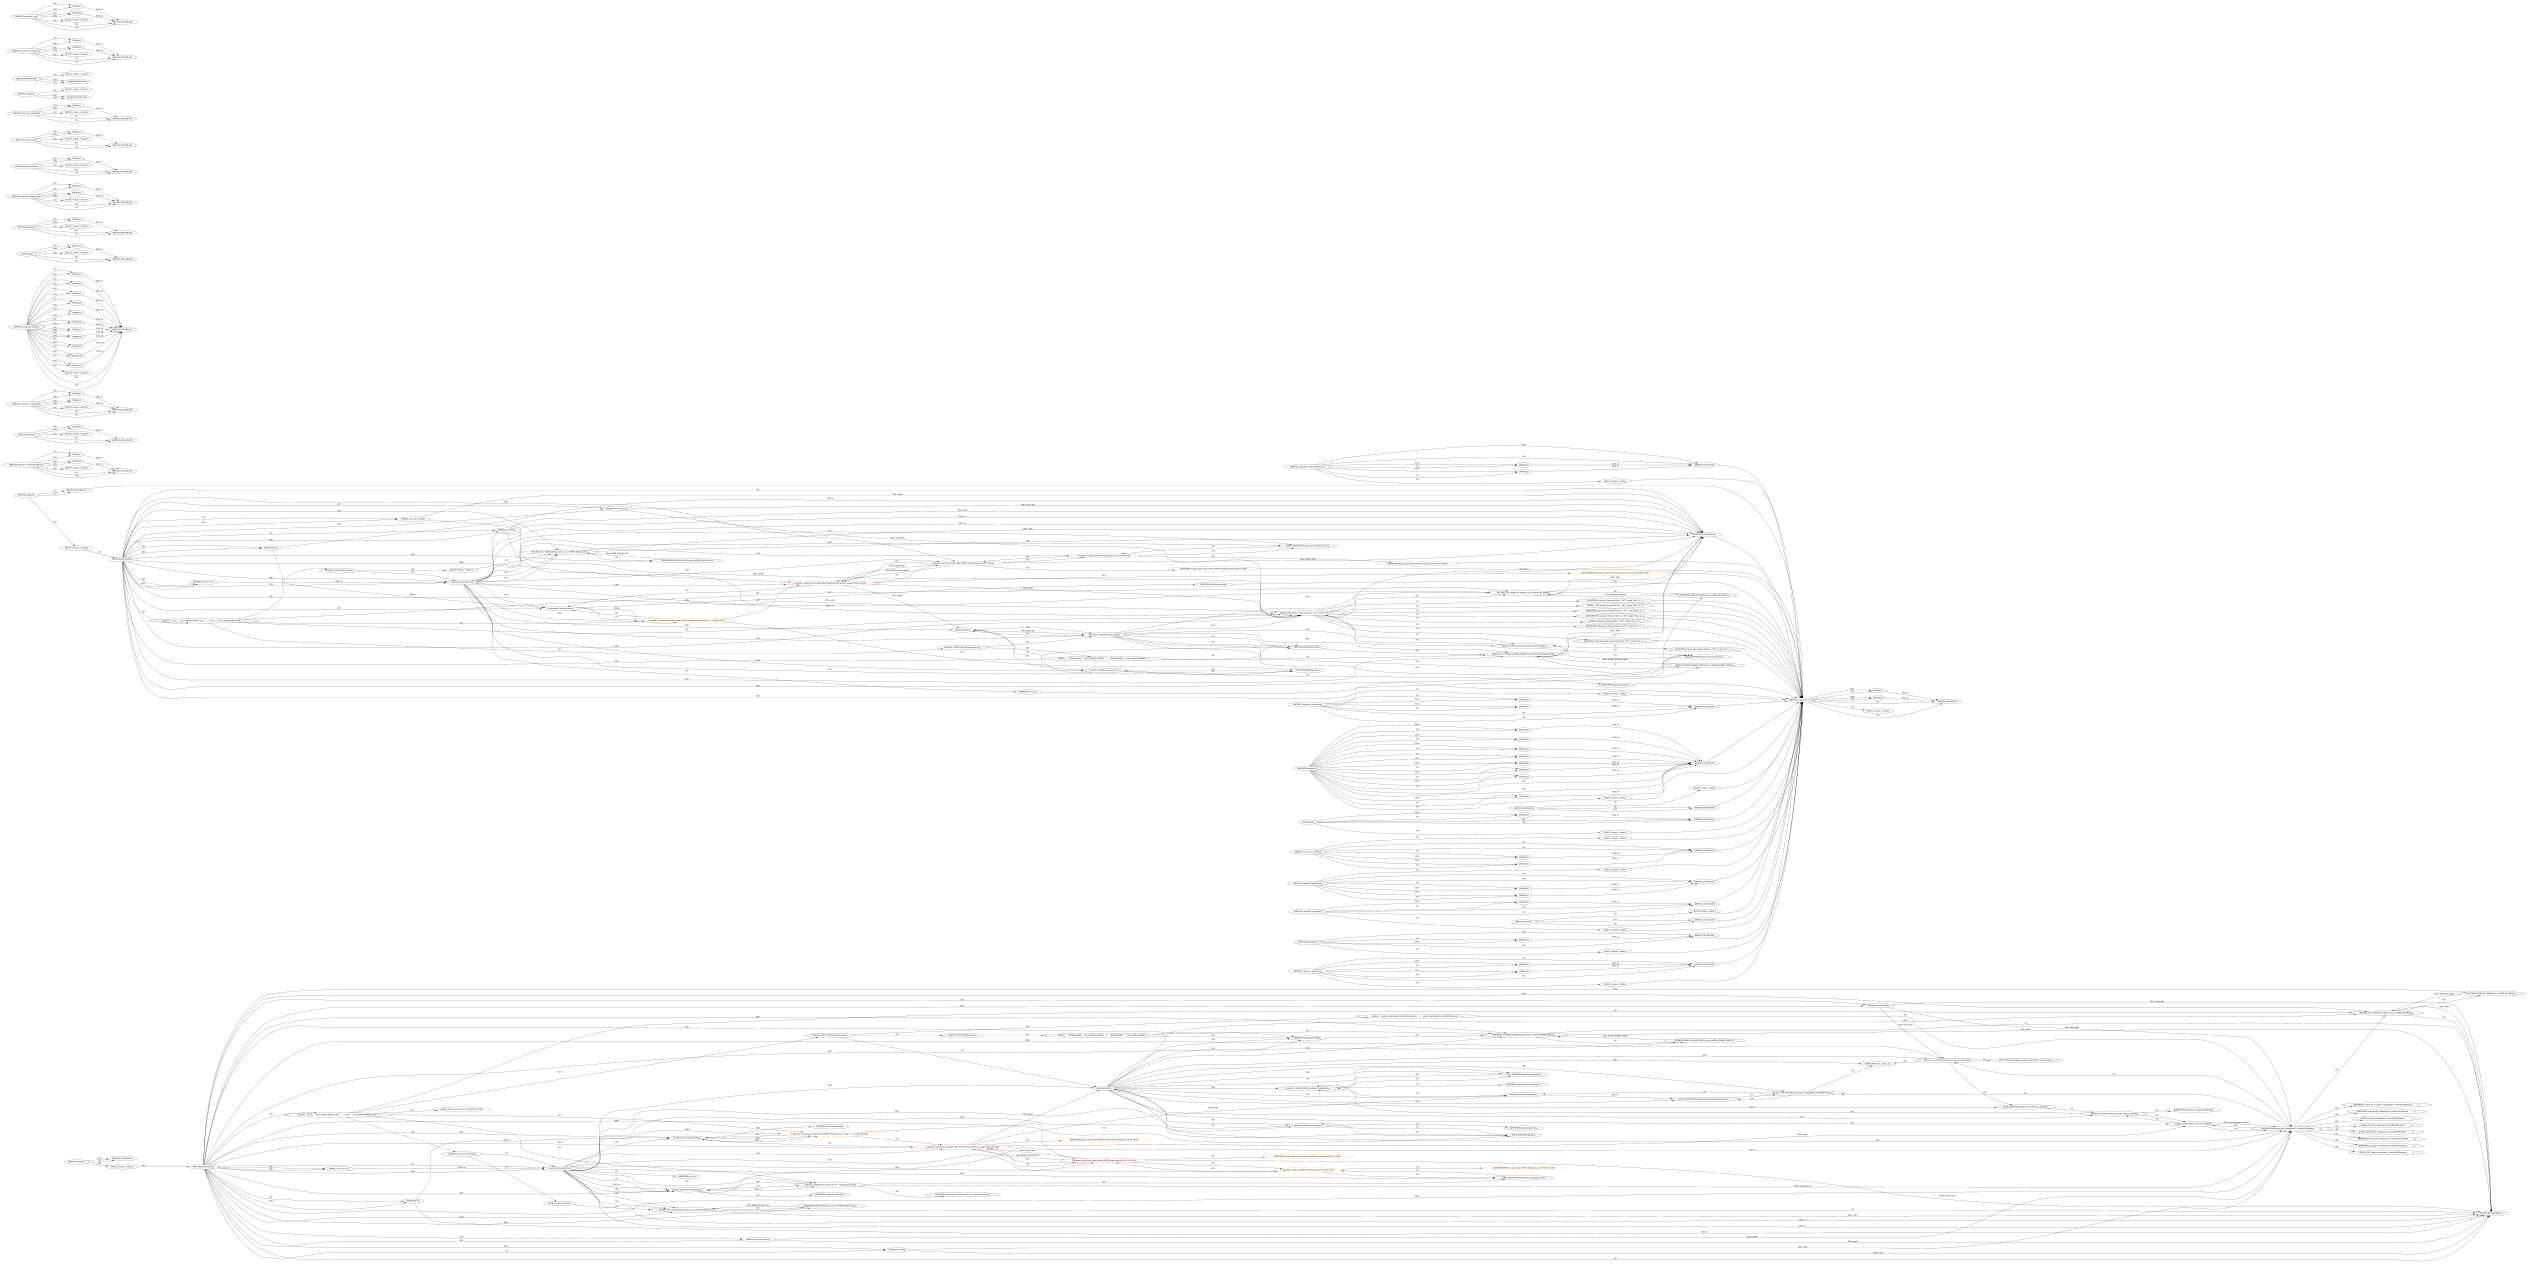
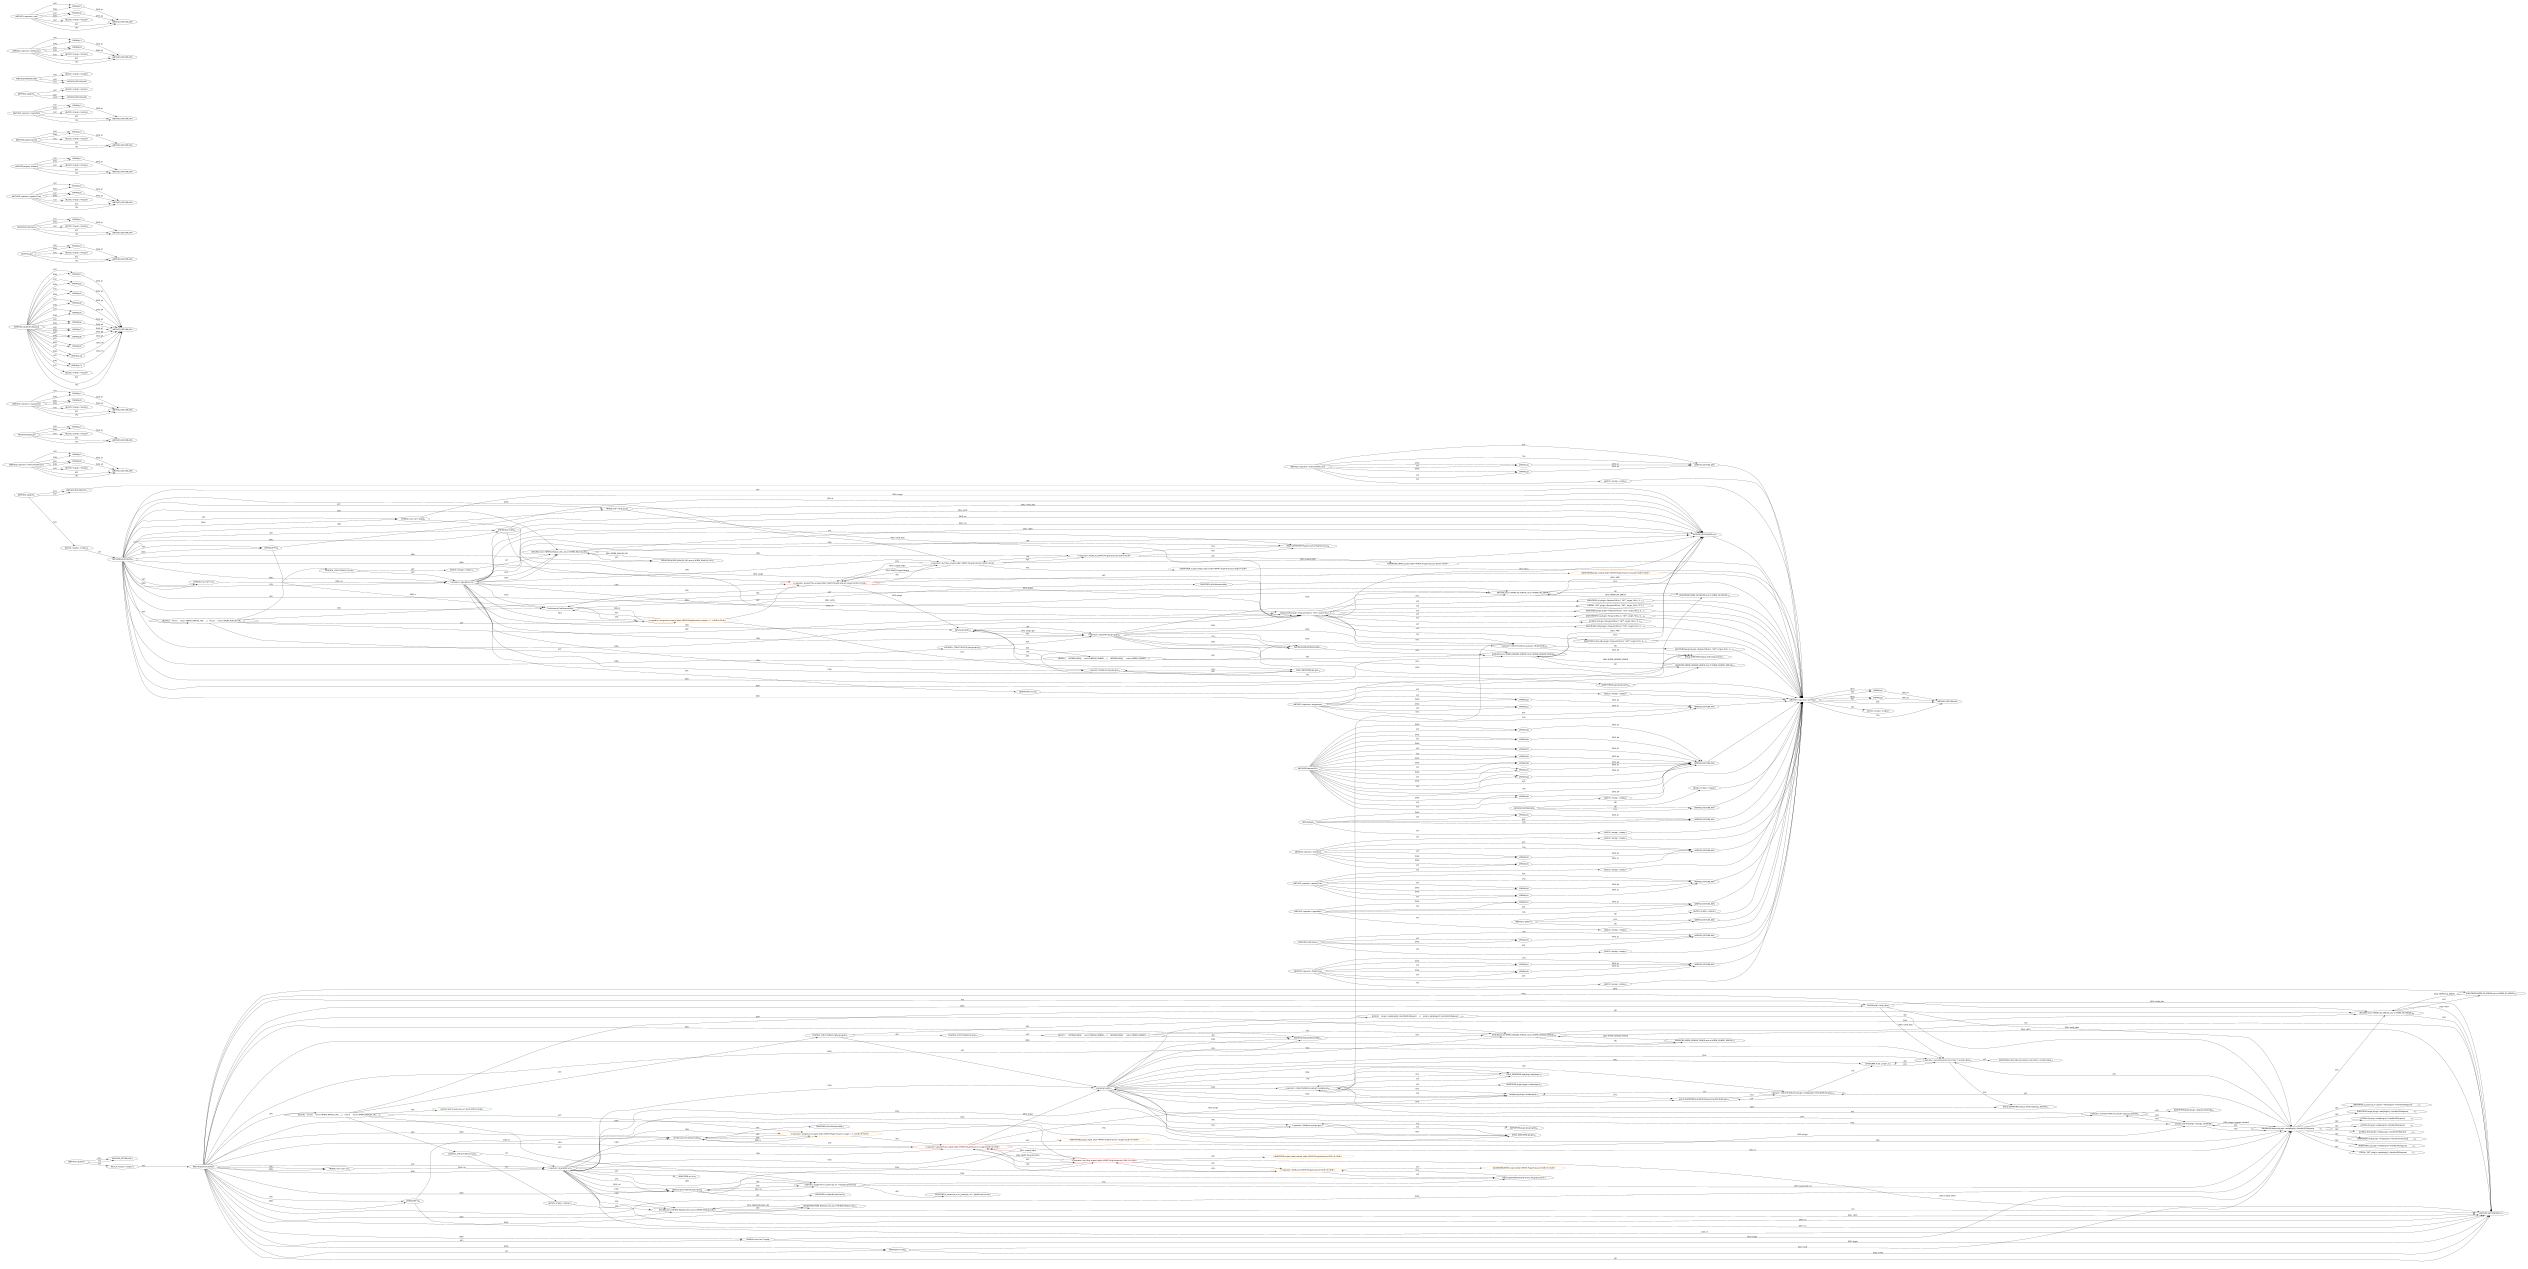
edge "(<operator>.indirectFieldAccess,plugin->RequestURL)" -> "(FIELD_IDENTIFIER,RequestURL,RequestURL)": label "AST: " -> "DDG: p9"
edge "(FIELD_IDENTIFIER,RequestURL,RequestURL)" -> "(<operator>.indirectFieldAccess,plugin->RequestURL)": now "(<operator>.indirectFieldAccess,plugin->webplugin)" -> "(<operator>.indirectFieldAccess,plugin->RequestURL)"
edge "(UNKNOWN,intptr_t,intptr_t)" -> "(<operator>.cast,reinterpret_cast<intptr_t>(notify_data))": added, label "CFG:"
edge "(<operator>.indirectFieldAccess,plugin->webplugin)" -> "(webplugin,plugin->webplugin())": added, label "CFG:"
edge "(webplugin,plugin->webplugin())" -> "(FIELD_IDENTIFIER,HandleURLRequest,HandleURLRequest)": label "DDG: p11" -> "CFG: "
edge "(FIELD_IDENTIFIER,popups_allowed,popups_allowed)" -> "(<operator>.indirectFieldAccess,plugin->popups_allowed)": removed, label "CFG:"
